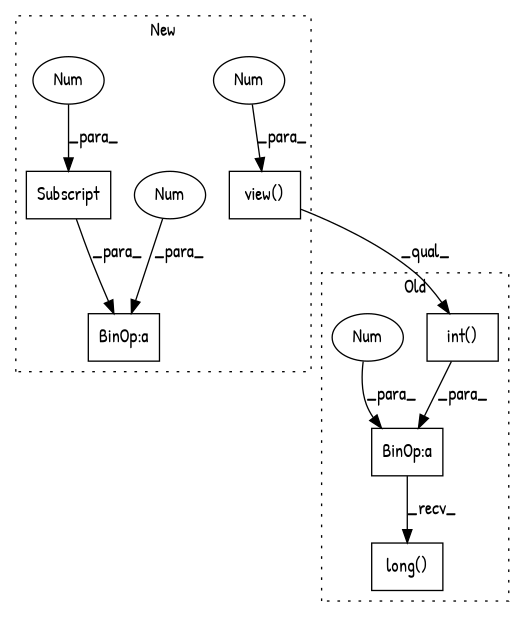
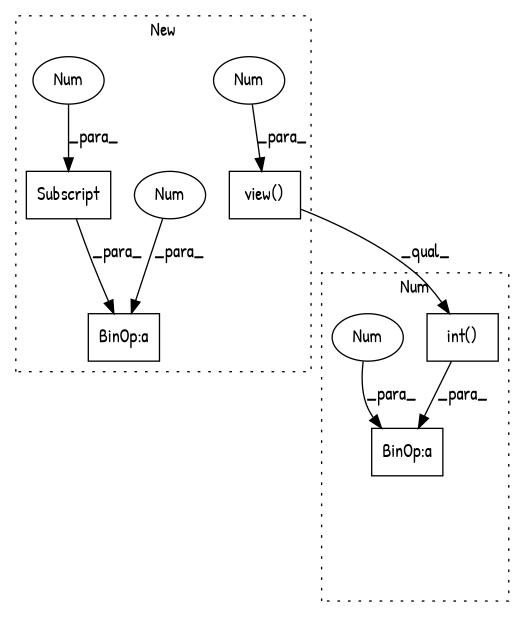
cluster "Old": label "Old" -> "Num"
node "long()": removed
